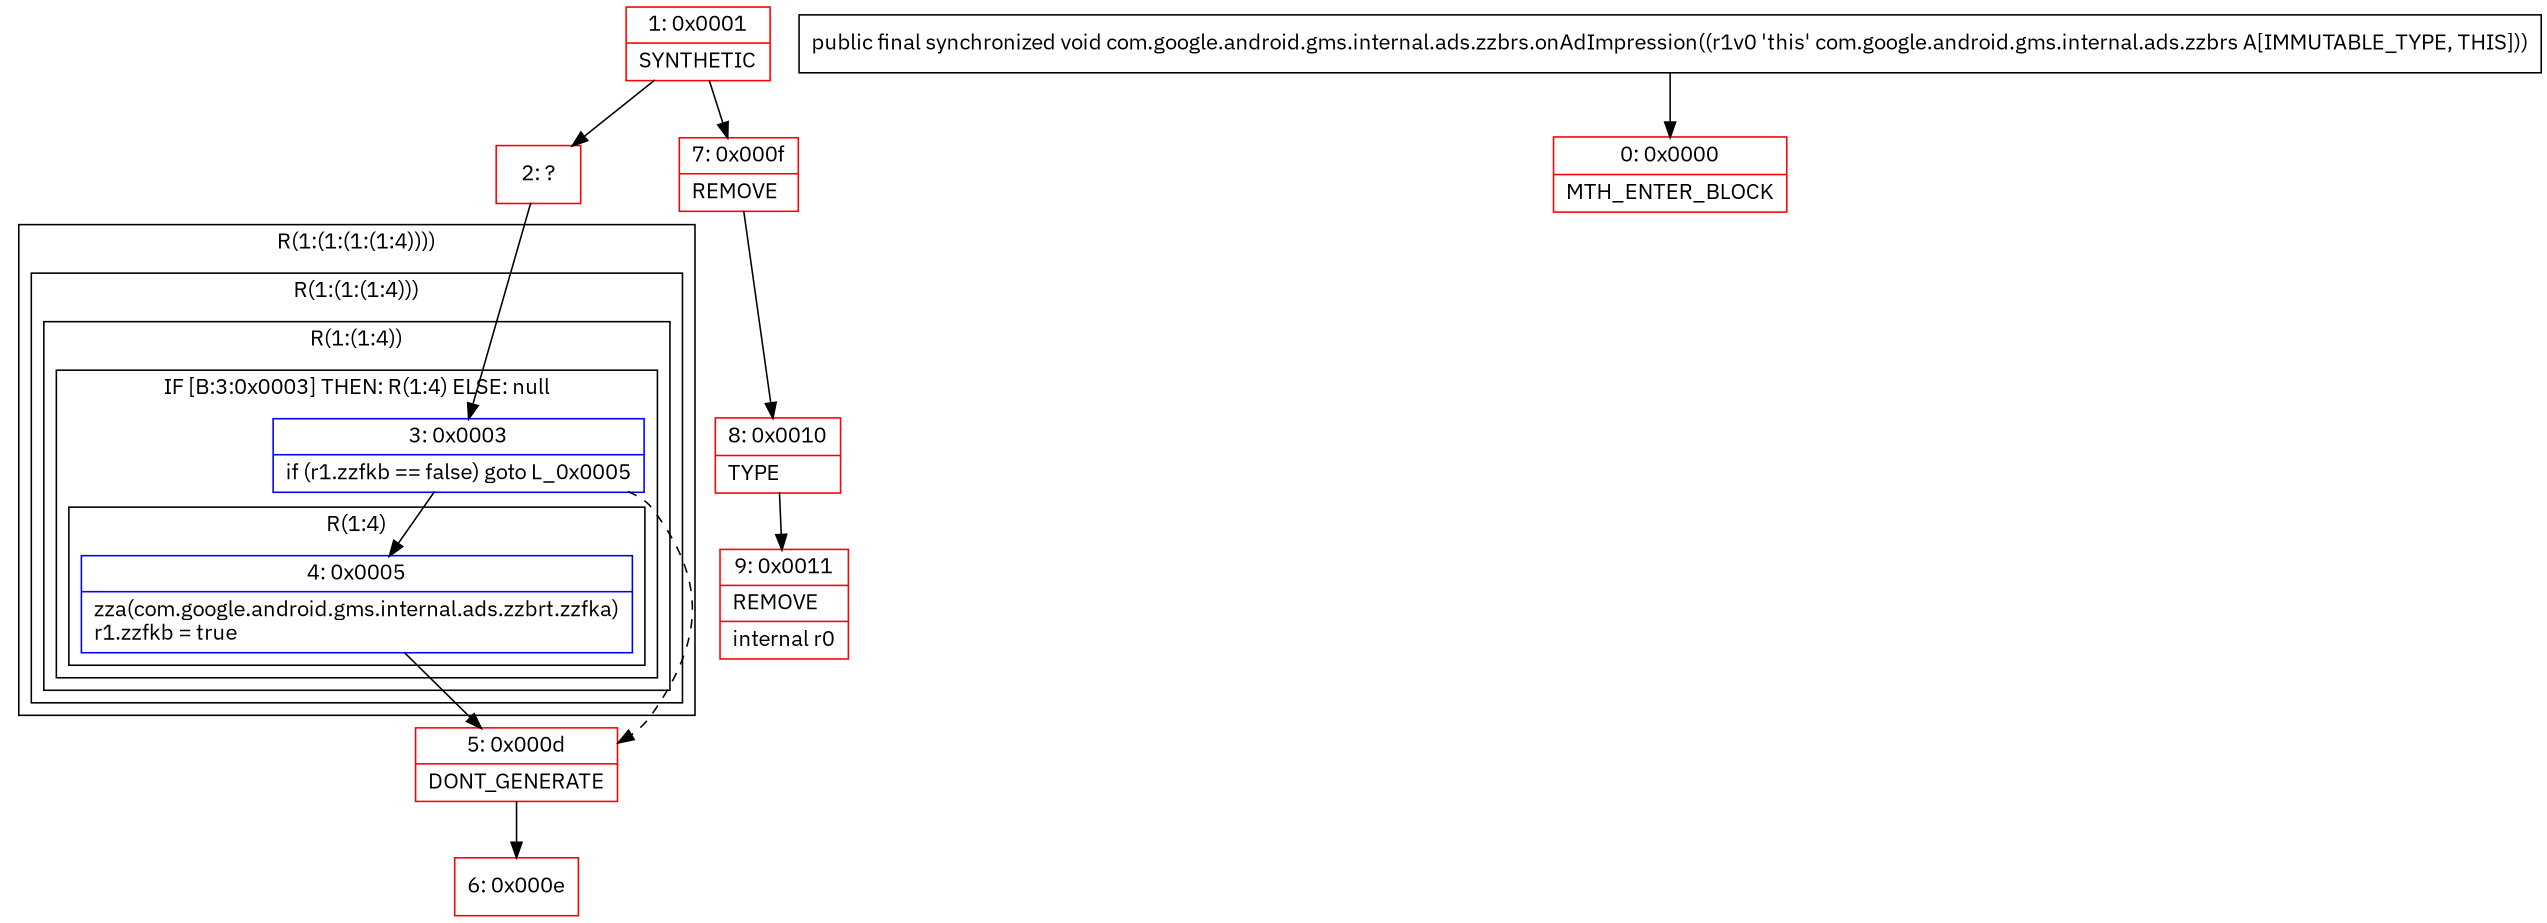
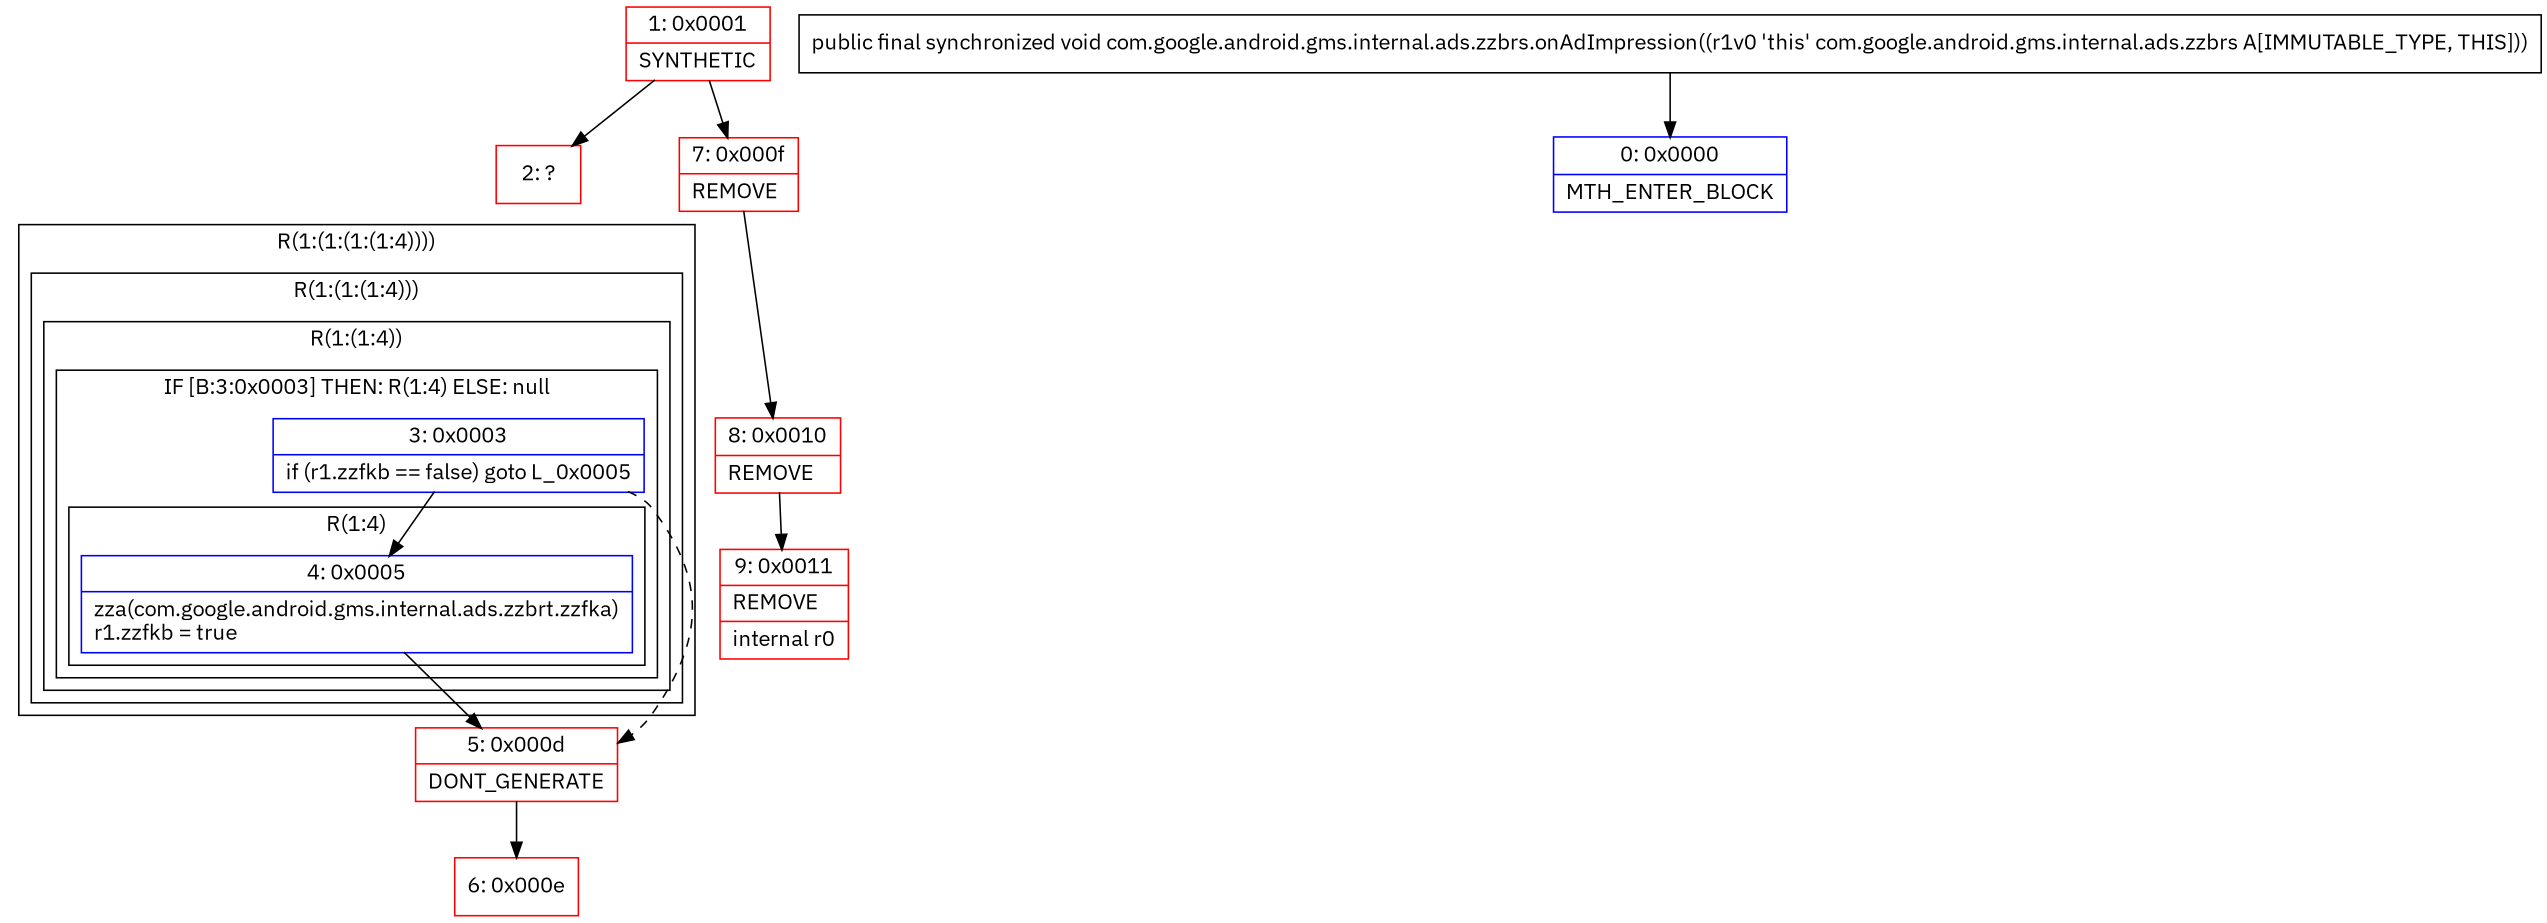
node "0: 0x0000": color red -> blue
edge "2: ?" -> "3: 0x0003": removed
node "8: 0x0010": text "TYPE" -> "REMOVE"
